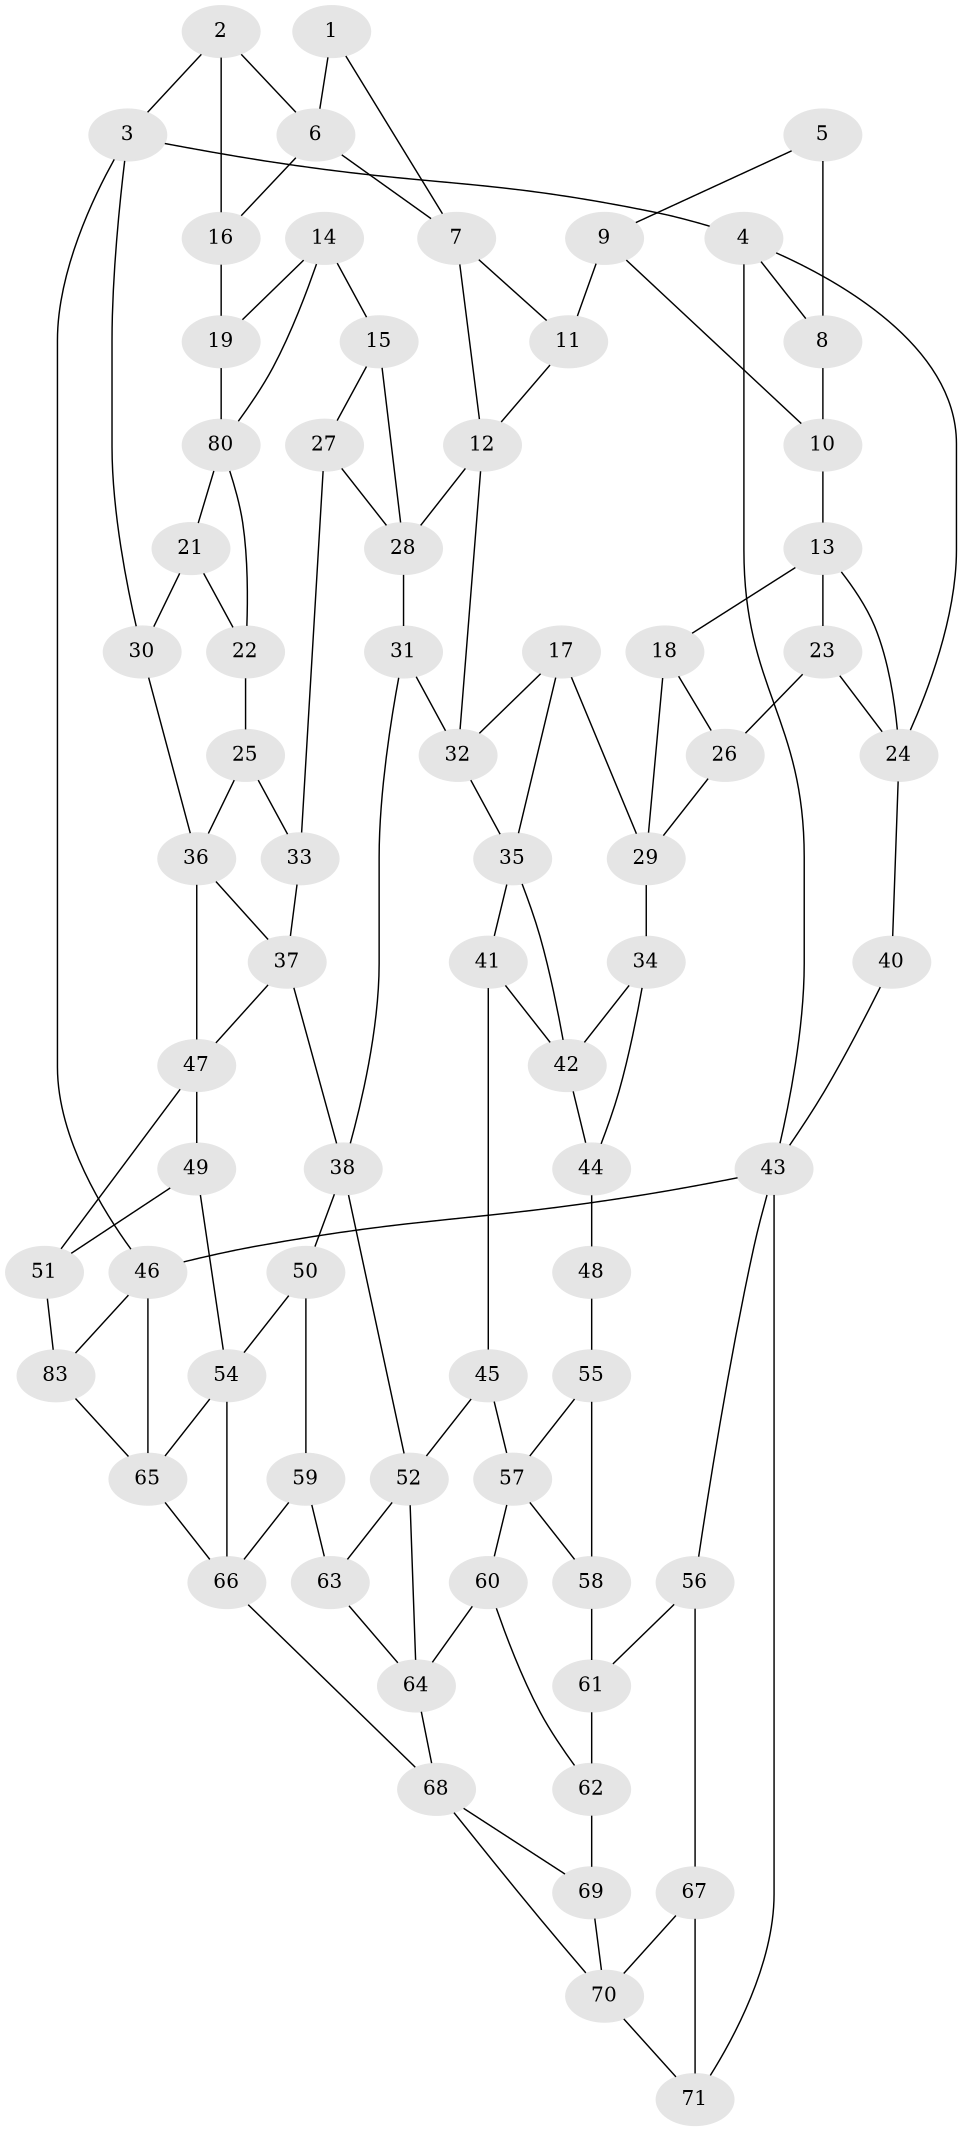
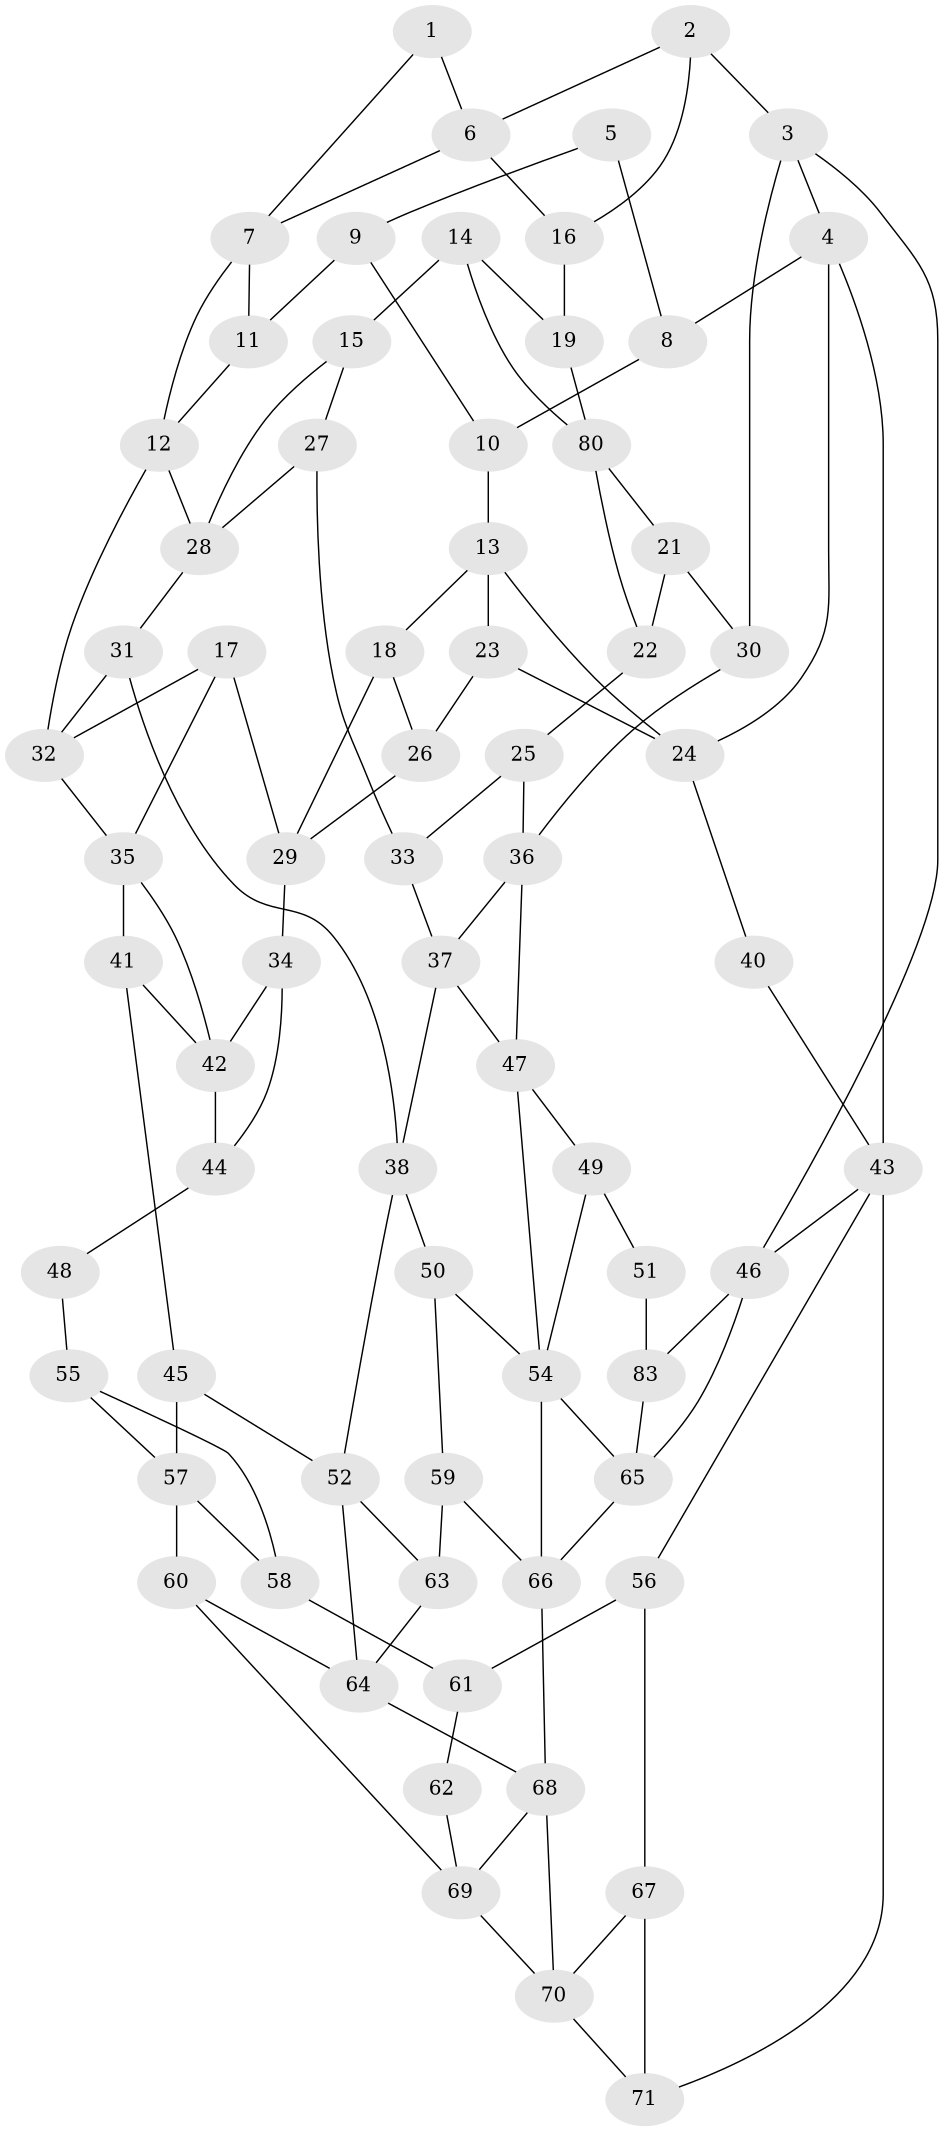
edge "47" -- "51": now "47" -- "54"
edge "60" -- "62": now "60" -- "69"
